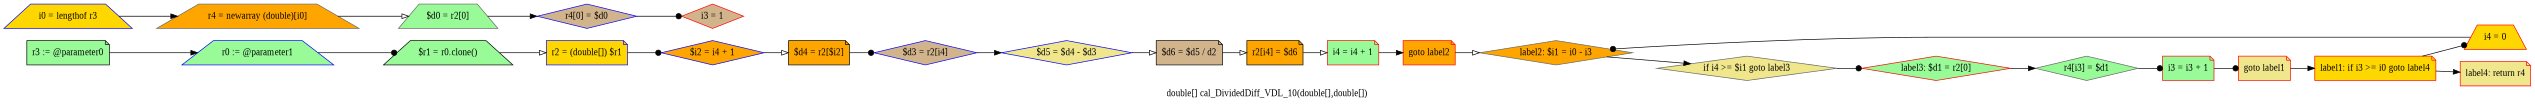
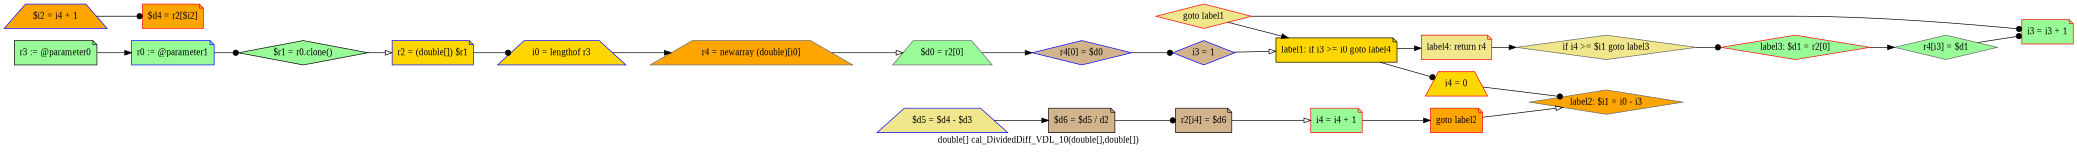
node "i3 = 1": color red -> blue
edge "i3 = 1" -> "label1: if i3 >= i0 goto label4": added
node "r0 := @parameter1": shape trapezium -> note
node "$r1 = r0.clone()": shape trapezium -> diamond
edge "r2 = (double[]) $r1" -> "$i2 = i4 + 1": now "r2 = (double[]) $r1" -> "i0 = lengthof r3"
node "$i2 = i4 + 1": shape diamond -> trapezium
edge "$i2 = i4 + 1" -> "$d4 = r2[$i2]": arrowhead onormal -> dot
node "$d4 = r2[$i2]": color black -> red
node "$d3 = r2[i4]": removed
node "$d5 = $d4 - $d3": shape diamond -> trapezium
edge "$d5 = $d4 - $d3" -> "$d6 = $d5 / d2": arrowhead onormal -> normal
edge "$d6 = $d5 / d2" -> "r2[i4] = $d6": arrowhead onormal -> dot
node "r2[i4] = $d6": fillcolor orange -> tan
edge "label2: $i1 = i0 - i3" -> "if i4 >= $i1 goto label3": now "label4: return r4" -> "if i4 >= $i1 goto label3"
edge "i3 = i3 + 1" -> "goto label1": reversed
node "goto label1": shape note -> diamond
node "label1: if i3 >= i0 goto label4": color red -> black
